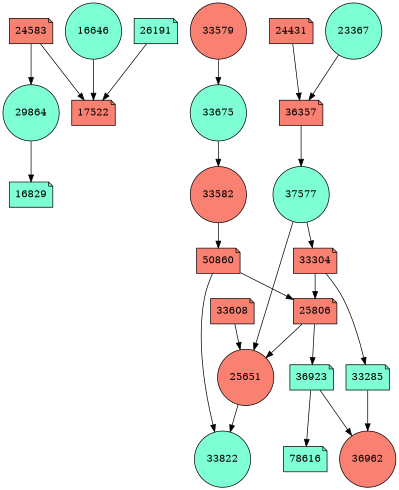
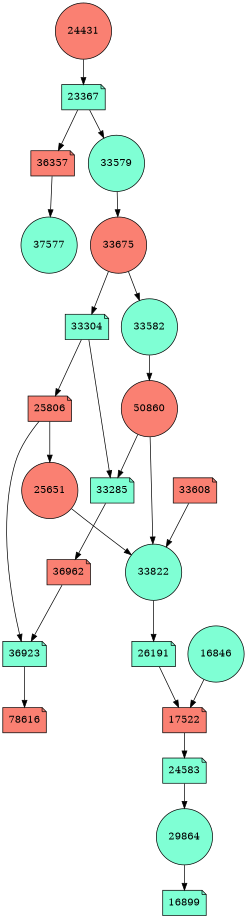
node "24583": fillcolor salmon -> aquamarine
node "16646": label "16646" -> "16846"
node "33579": fillcolor salmon -> aquamarine
node "24431": shape note -> circle
node "23367": shape circle -> note
edge "24431" -> "36357": now "24431" -> "23367"
edge "24583" -> "17522": reversed
node "33675": fillcolor aquamarine -> salmon
edge "23367" -> "33579": added
node "16829": label "16829" -> "16899"
node "33582": fillcolor salmon -> aquamarine
edge "37577" -> "33304": now "33675" -> "33304"
node "50860": shape note -> circle
node "33304": fillcolor salmon -> aquamarine
edge "37577" -> "25651": removed
edge "50860" -> "25806": now "50860" -> "33285"
edge "33608" -> "25651": now "33608" -> "33822"
edge "36923" -> "36962": reversed
node "78616": fillcolor aquamarine -> salmon
node "36962": shape circle -> note
edge "33822" -> "26191": added
